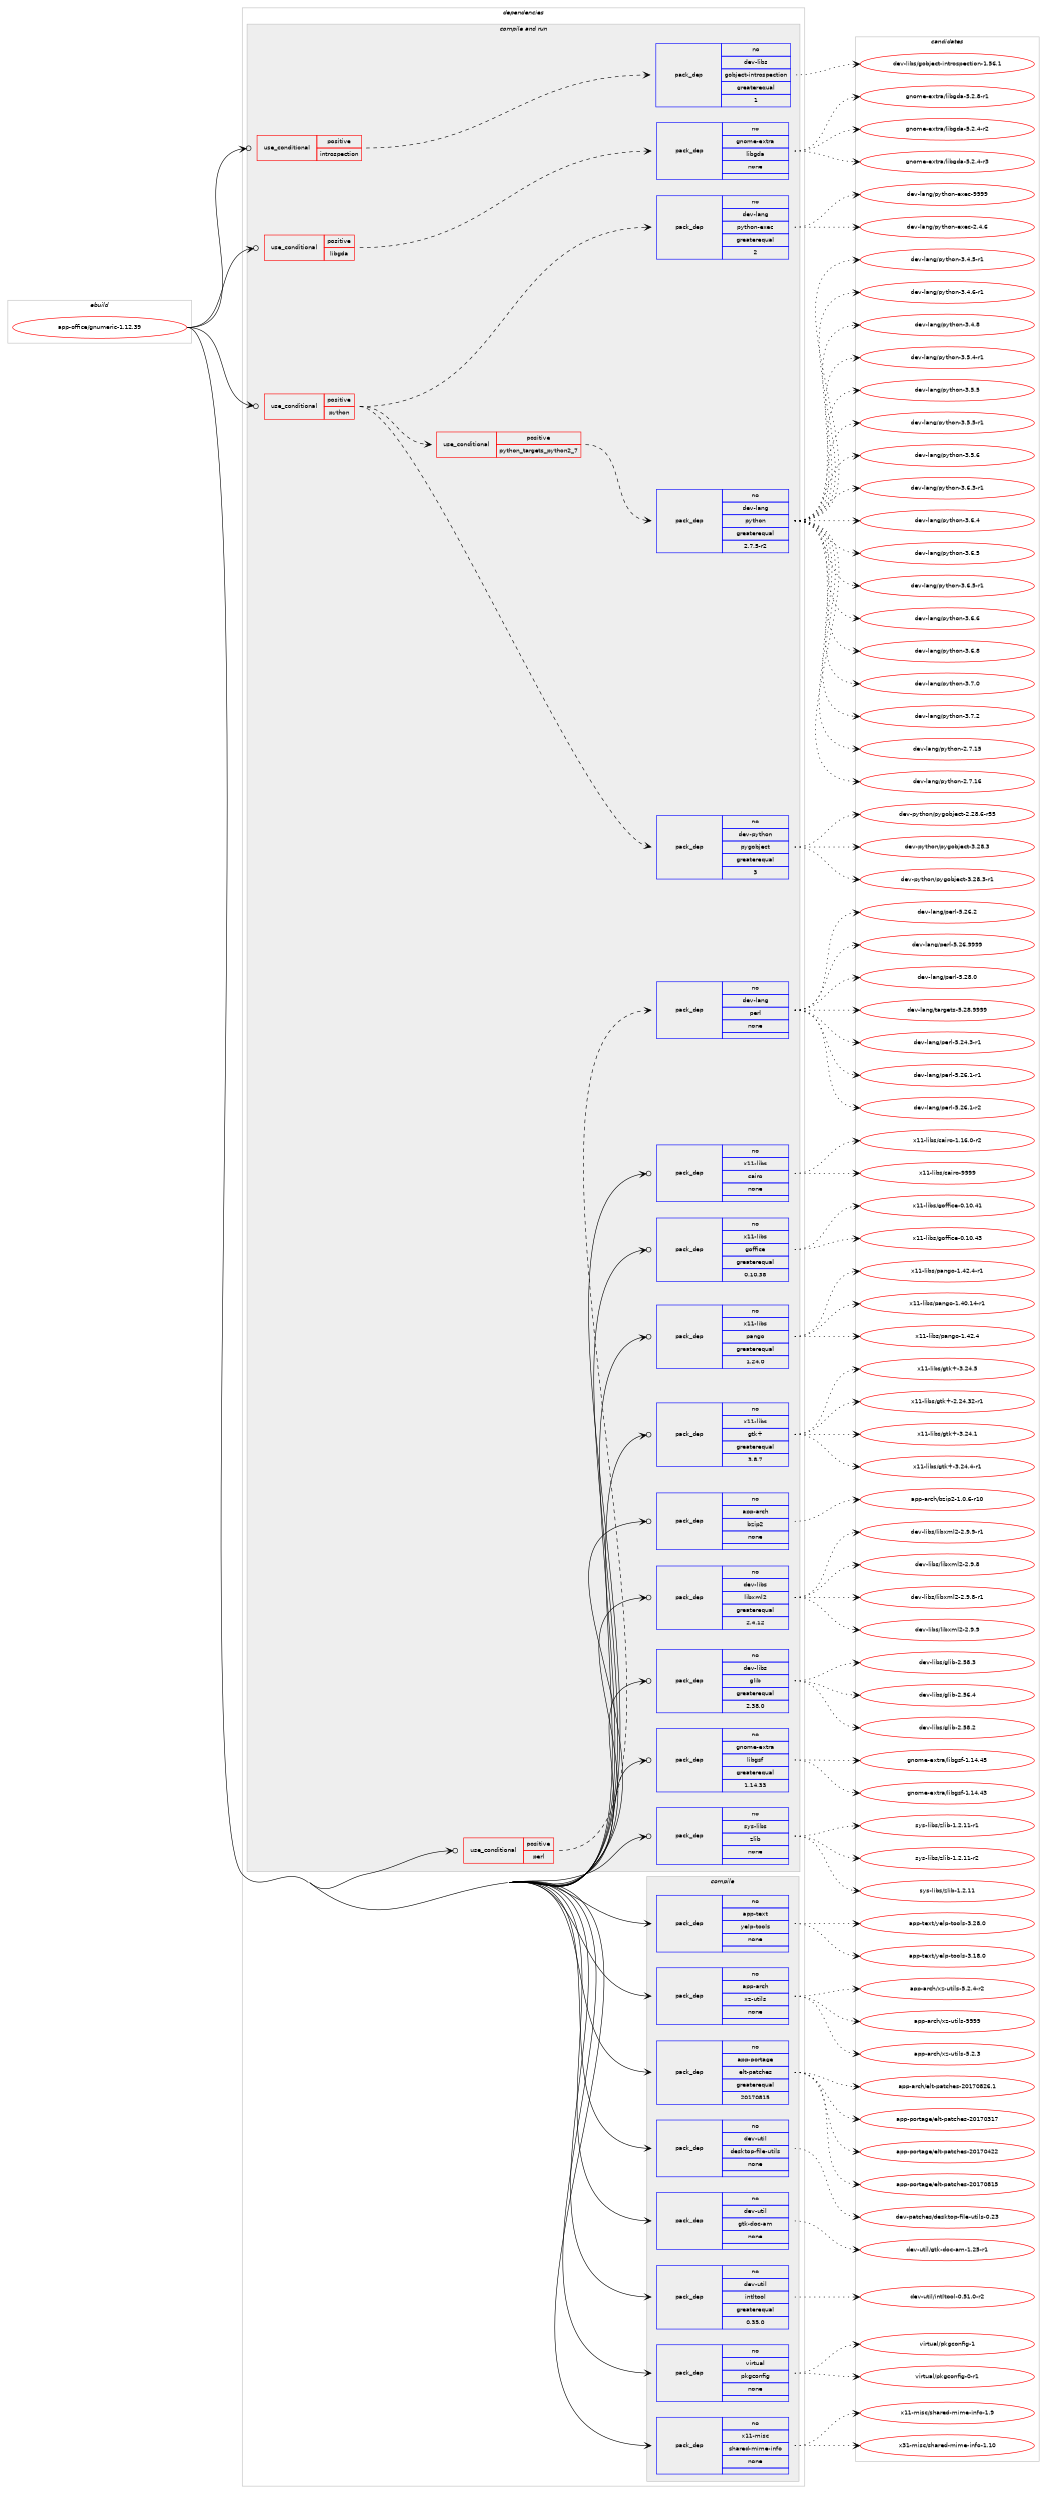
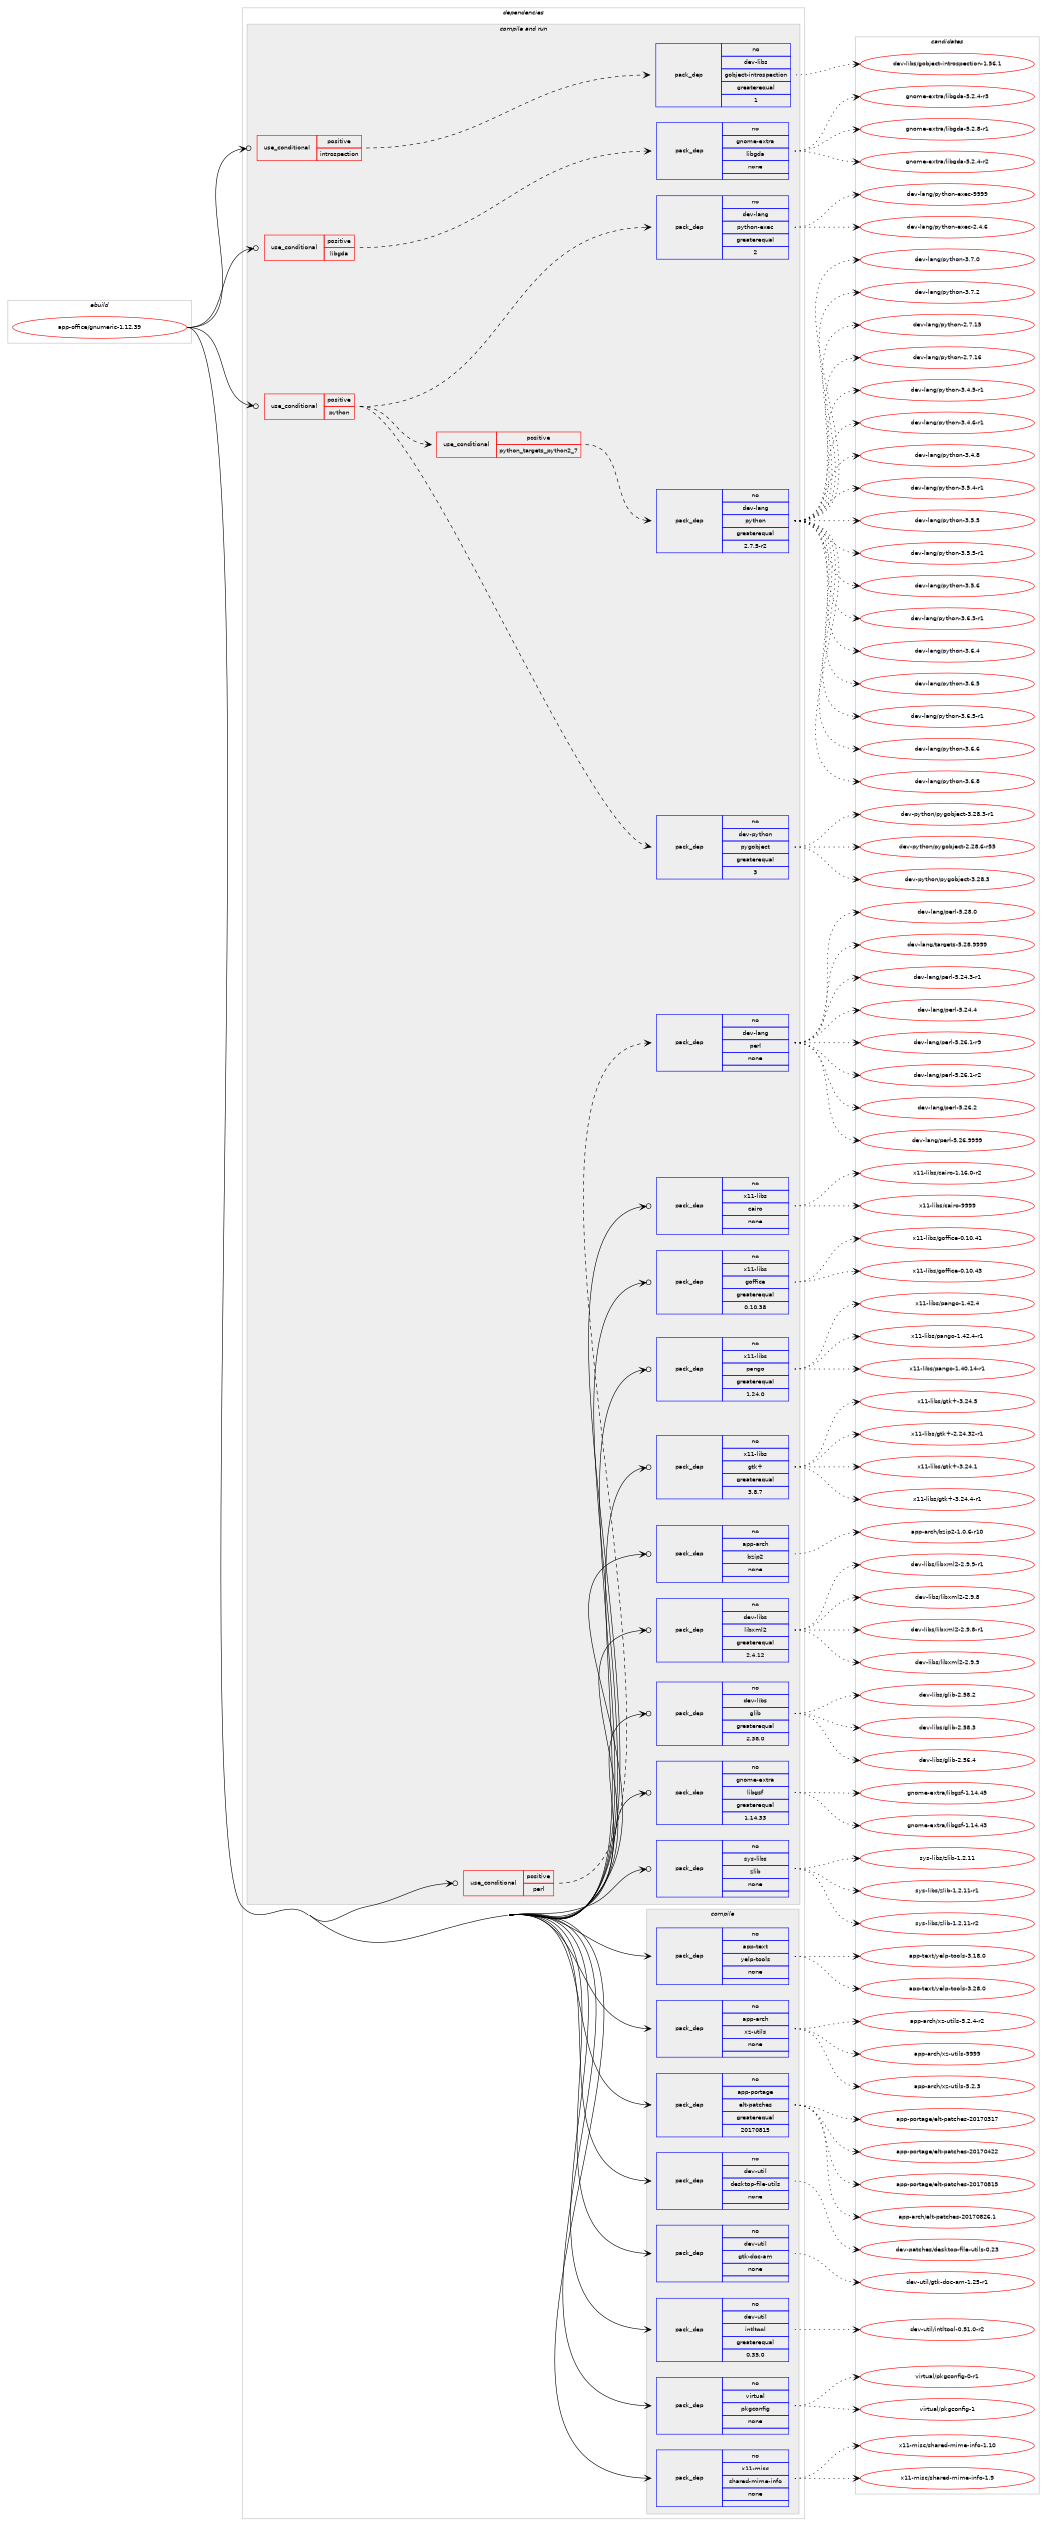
node "dev-lang/perl-5.24.4": added
node "dev-lang/perl-5.26.1-r1": label "dev-lang/perl-5.26.1-r1" -> "dev-lang/perl-5.26.1-r9"
node "x31-misc/shared-mime-info-1.10": label "x31-misc/shared-mime-info-1.10" -> "x11-misc/shared-mime-info-1.10"
